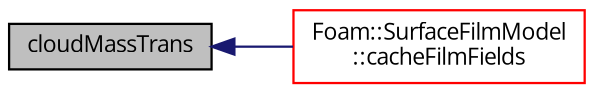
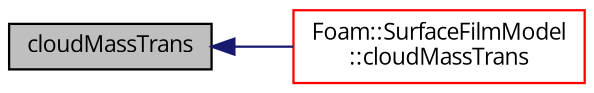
node "Foam::SurfaceFilmModel ::cacheFilmFields": label "Foam::SurfaceFilmModel ::cacheFilmFields" -> "Foam::SurfaceFilmModel ::cloudMassTrans"
